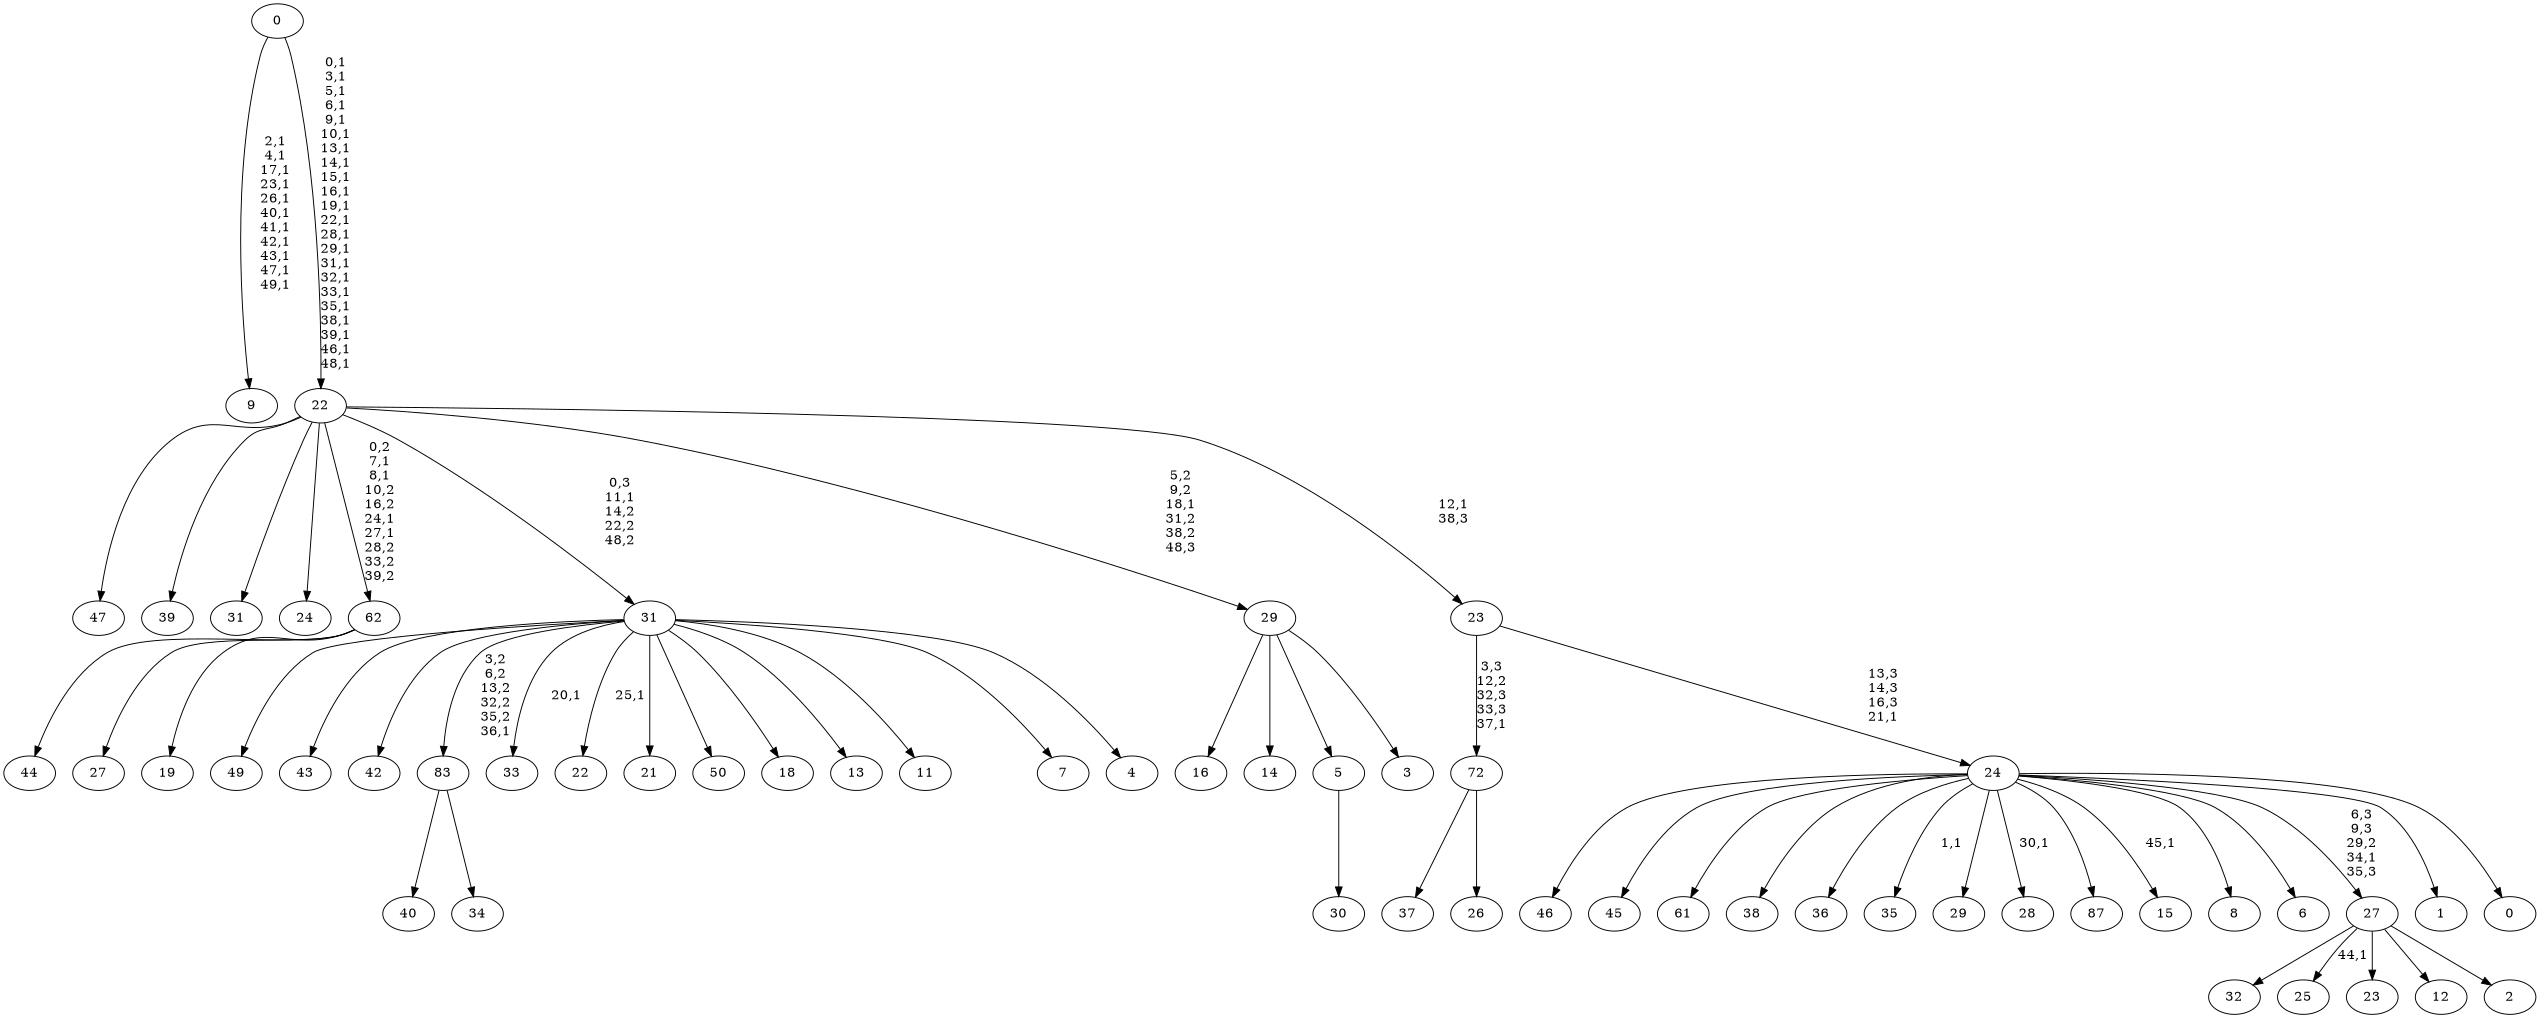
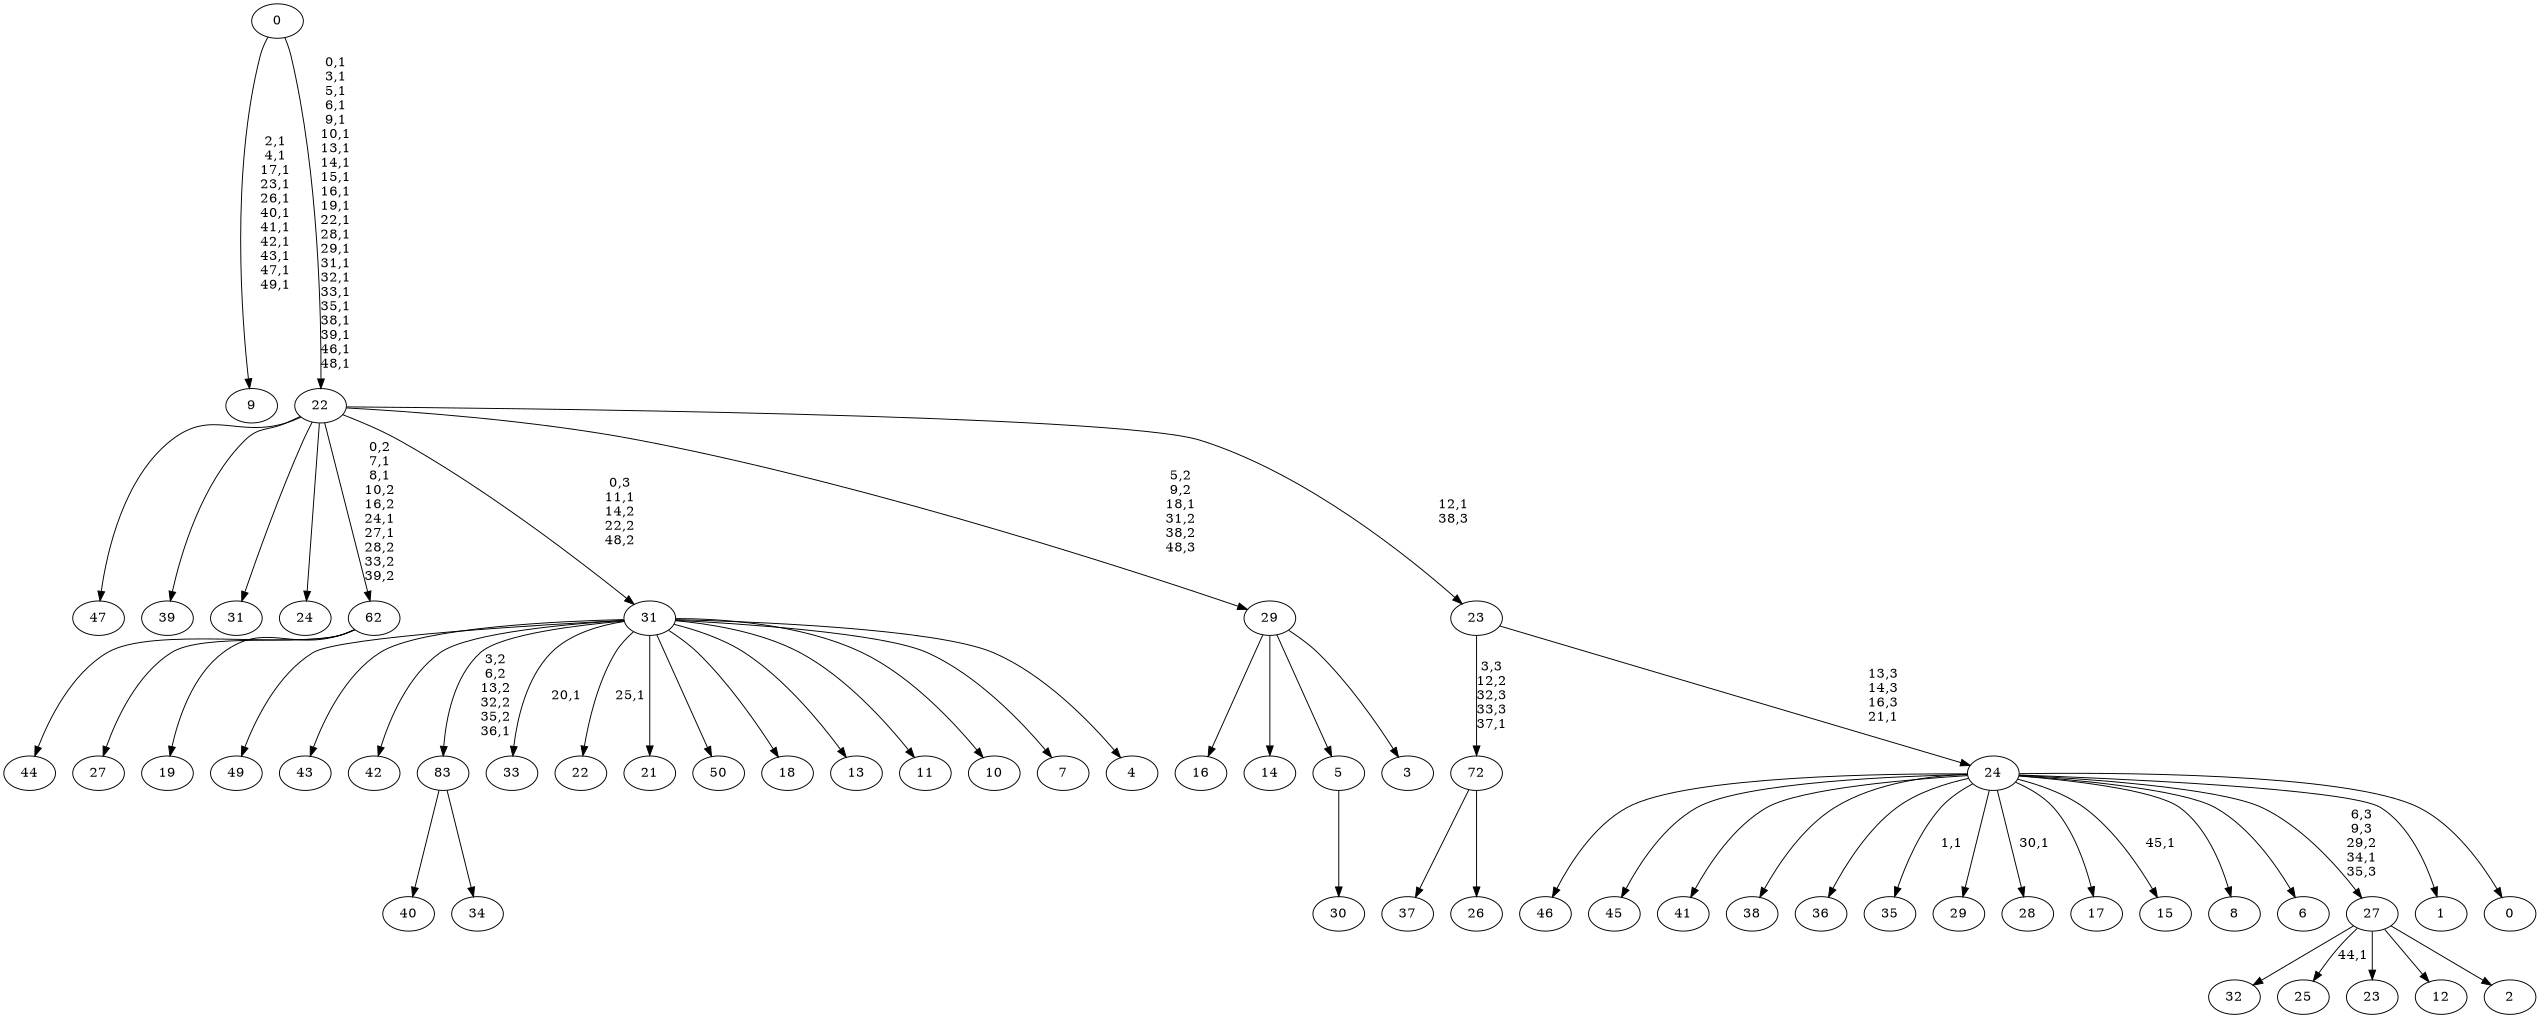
node "10": added
node "61": label "61" -> "41"
node "87": label "87" -> "17"
